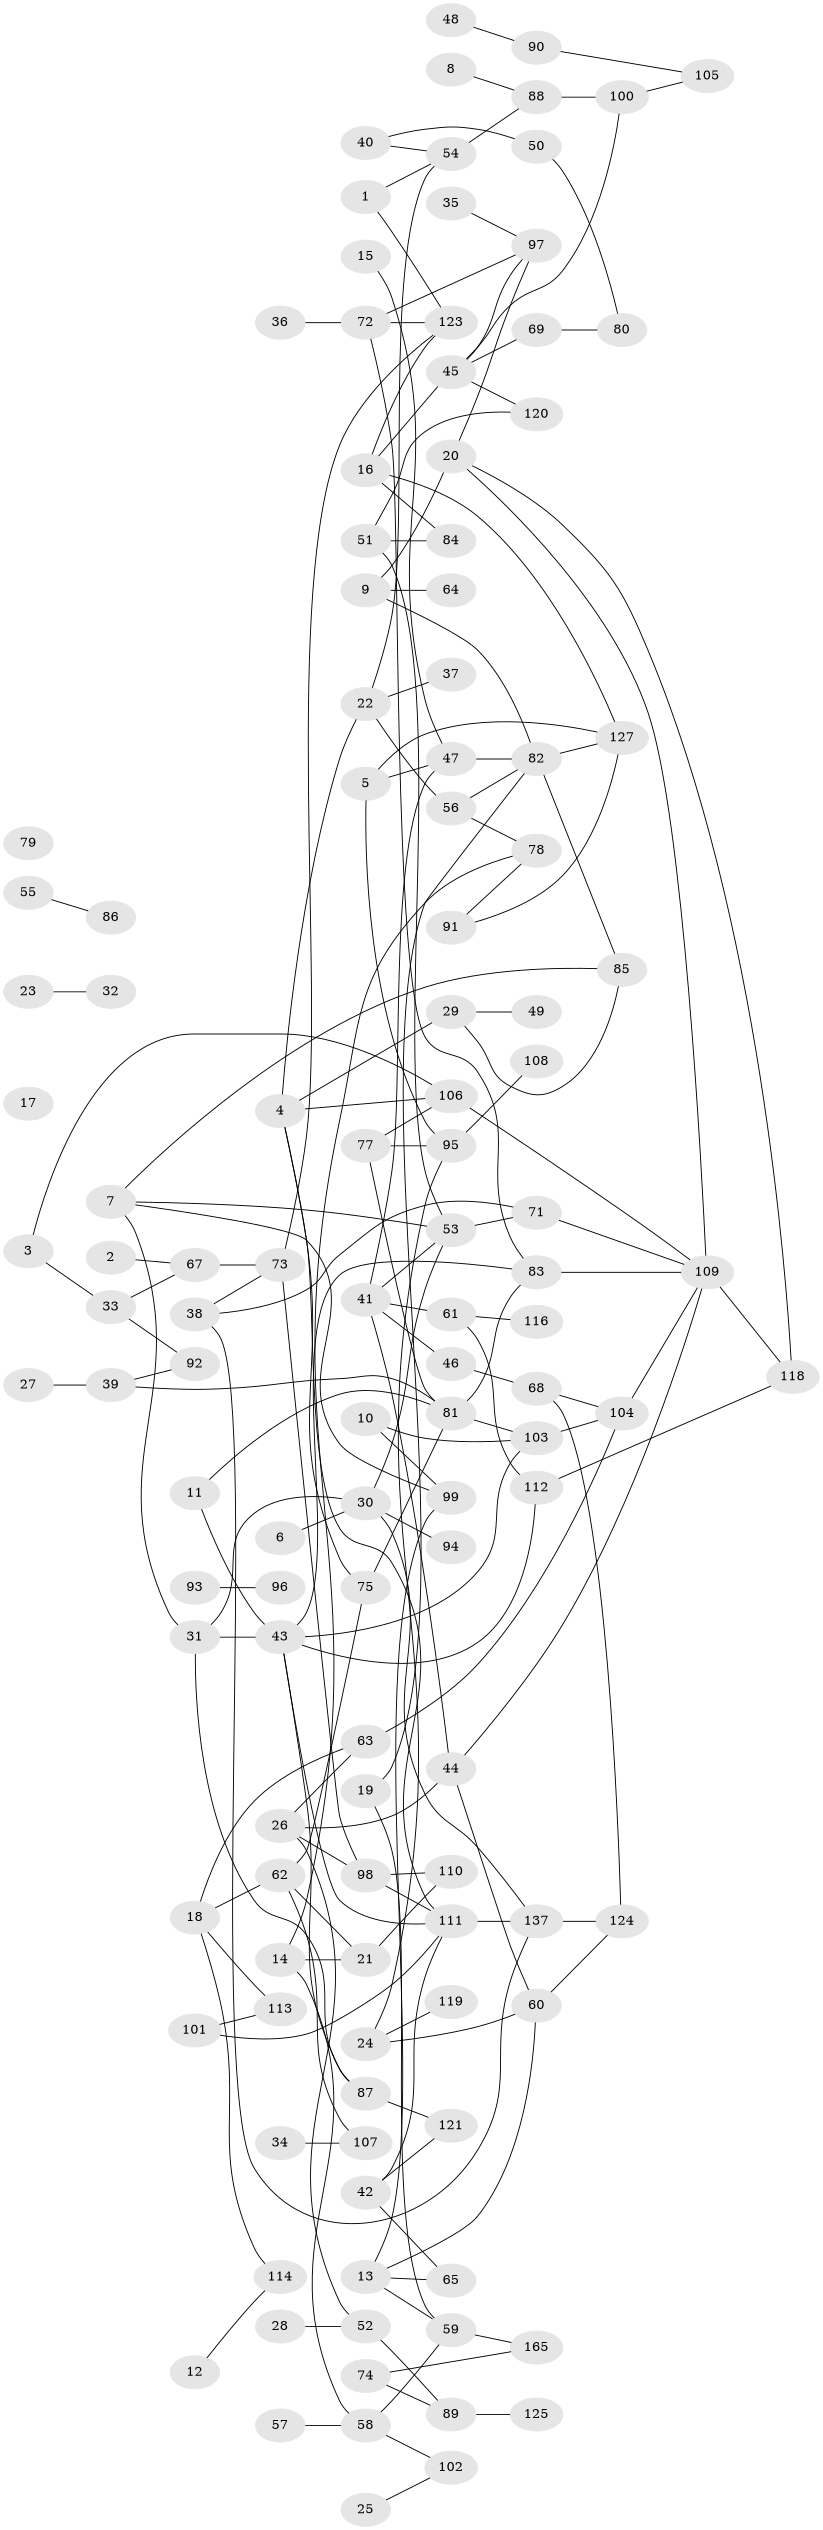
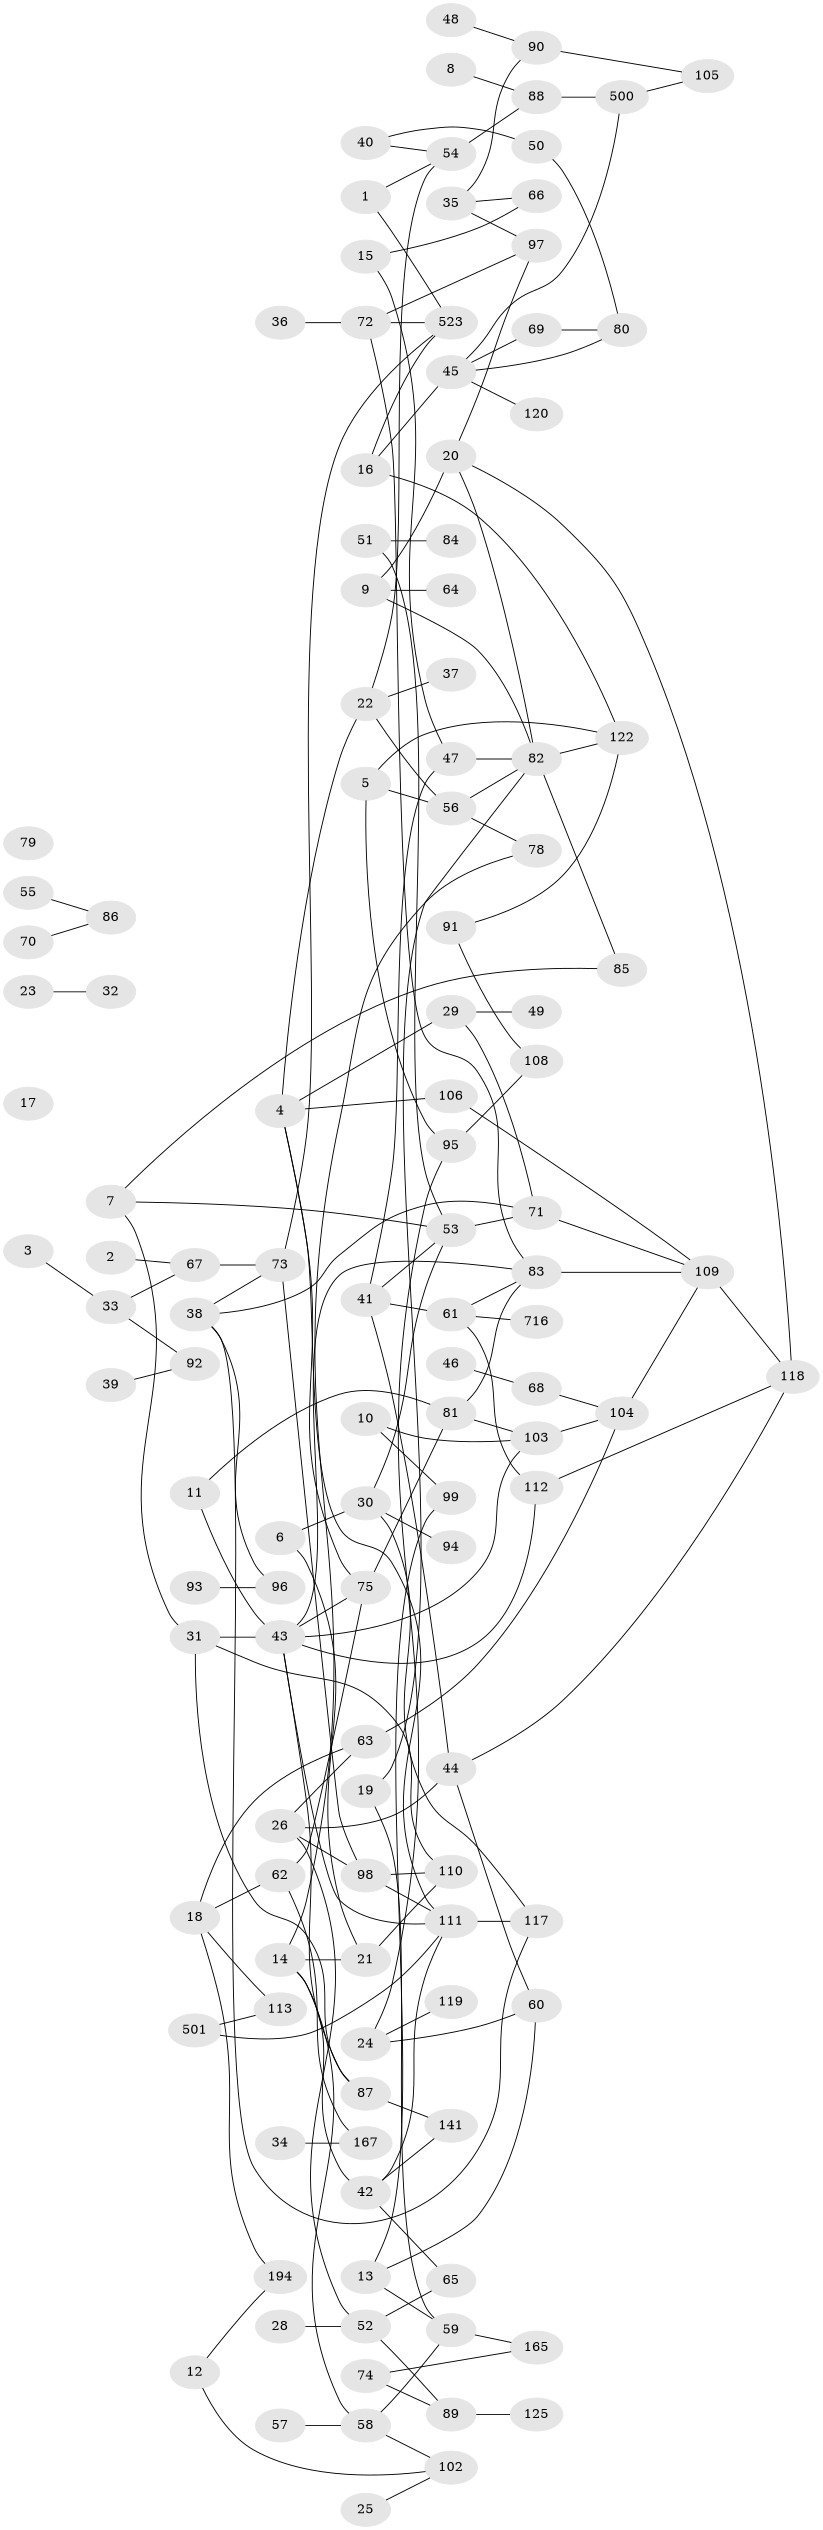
node "100": label "100" -> "500"
edge "90" -- "35": added
node "66": added
edge "97" -- "45": now "80" -- "45"
node "123": label "123" -> "523"
edge "120" -- "51": removed
edge "16" -- "84": removed
node "127": label "127" -> "122"
edge "47" -- "5": now "56" -- "5"
edge "20" -- "109": now "20" -- "82"
edge "78" -- "91": now "108" -- "91"
node "70": added
edge "106" -- "3": removed
edge "85" -- "29": now "71" -- "29"
node "77": removed
edge "83" -- "61": added
edge "7" -- "99": removed
node "116": label "116" -> "716"
edge "41" -- "46": removed
edge "39" -- "81": removed
node "27": removed
edge "38" -- "96": added
edge "30" -- "31": now "110" -- "31"
edge "109" -- "44": now "118" -- "44"
edge "75" -- "43": added
edge "62" -- "21": now "6" -- "21"
node "137": label "137" -> "117"
node "124": removed
node "101": label "101" -> "501"
edge "14" -- "42": added
node "121": label "121" -> "141"
node "107": label "107" -> "167"
node "114": label "114" -> "194"
edge "13" -- "65": now "52" -- "65"
edge "12" -- "102": added
